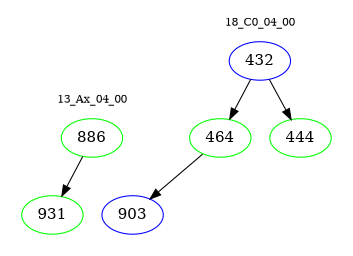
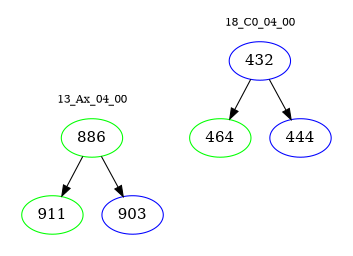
node "444": color green -> blue
edge "464" -> "903": now "886" -> "903"
node "931": label "931" -> "911"
